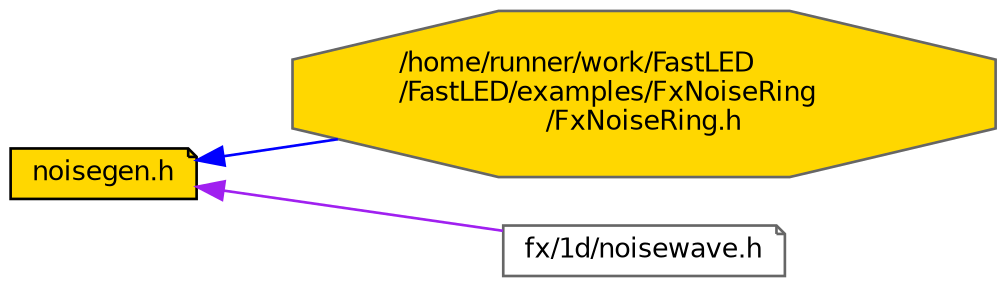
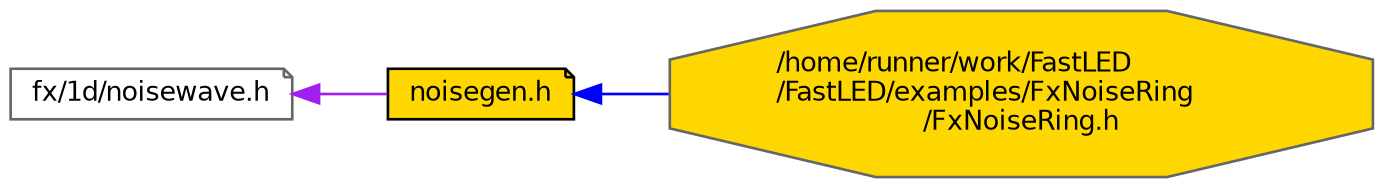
edge "fx/1d/noisewave.h" -> "noisegen.h": reversed
